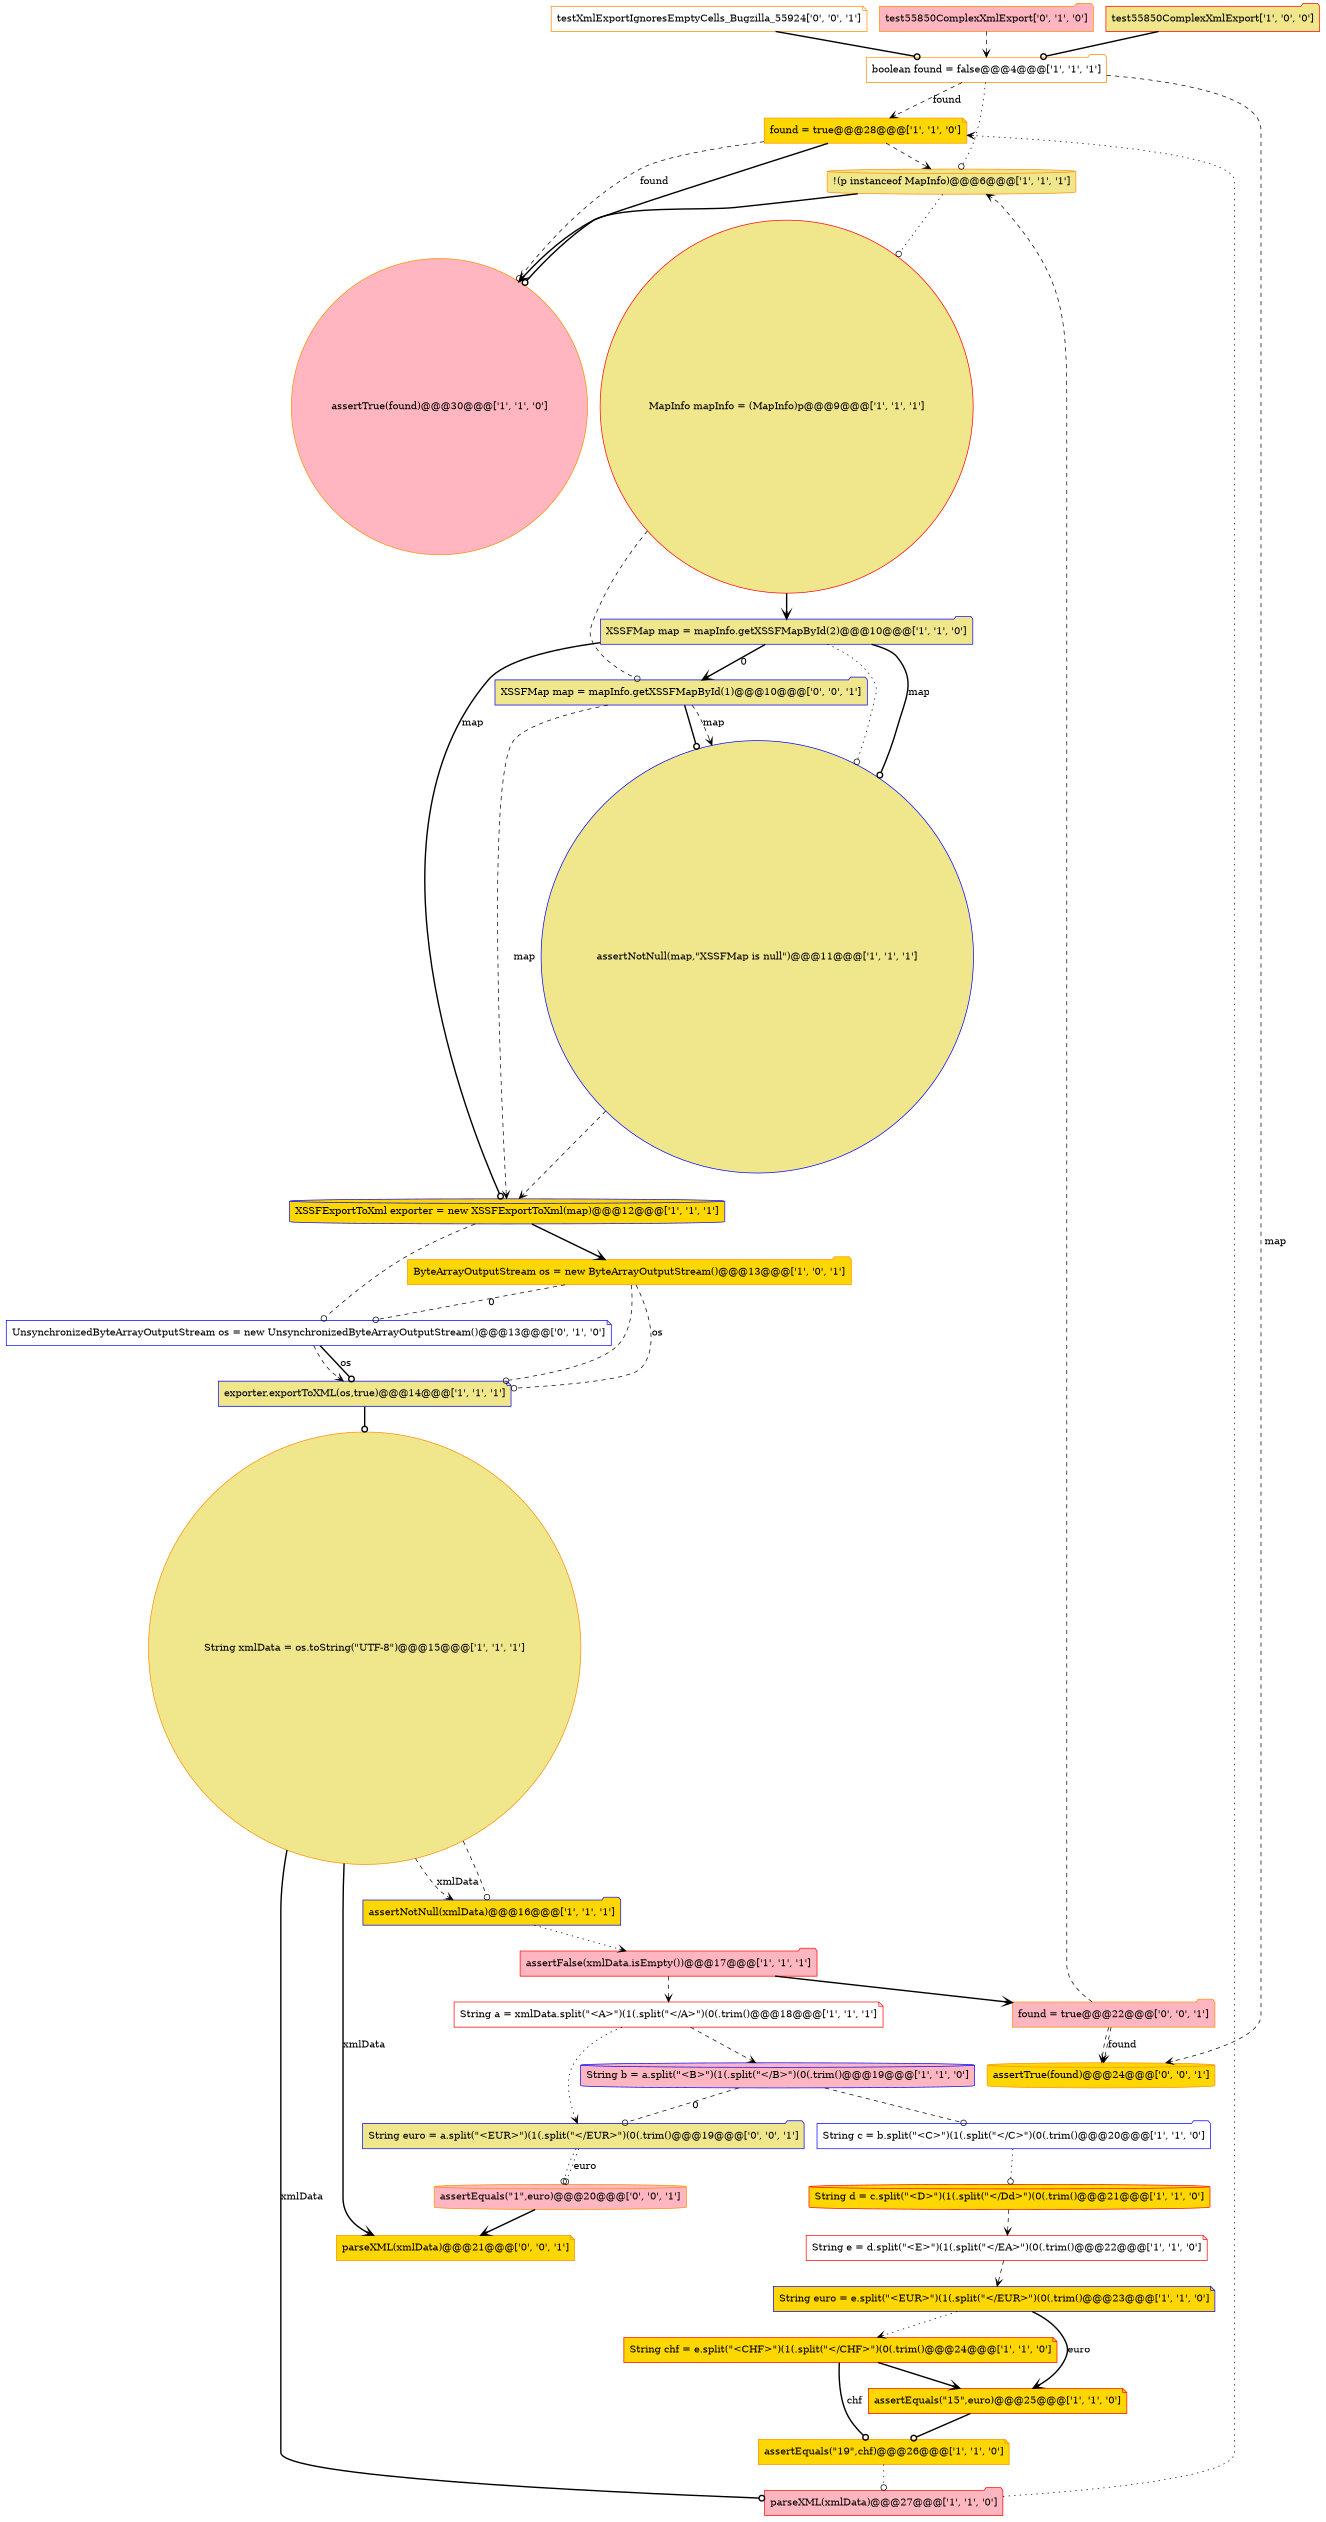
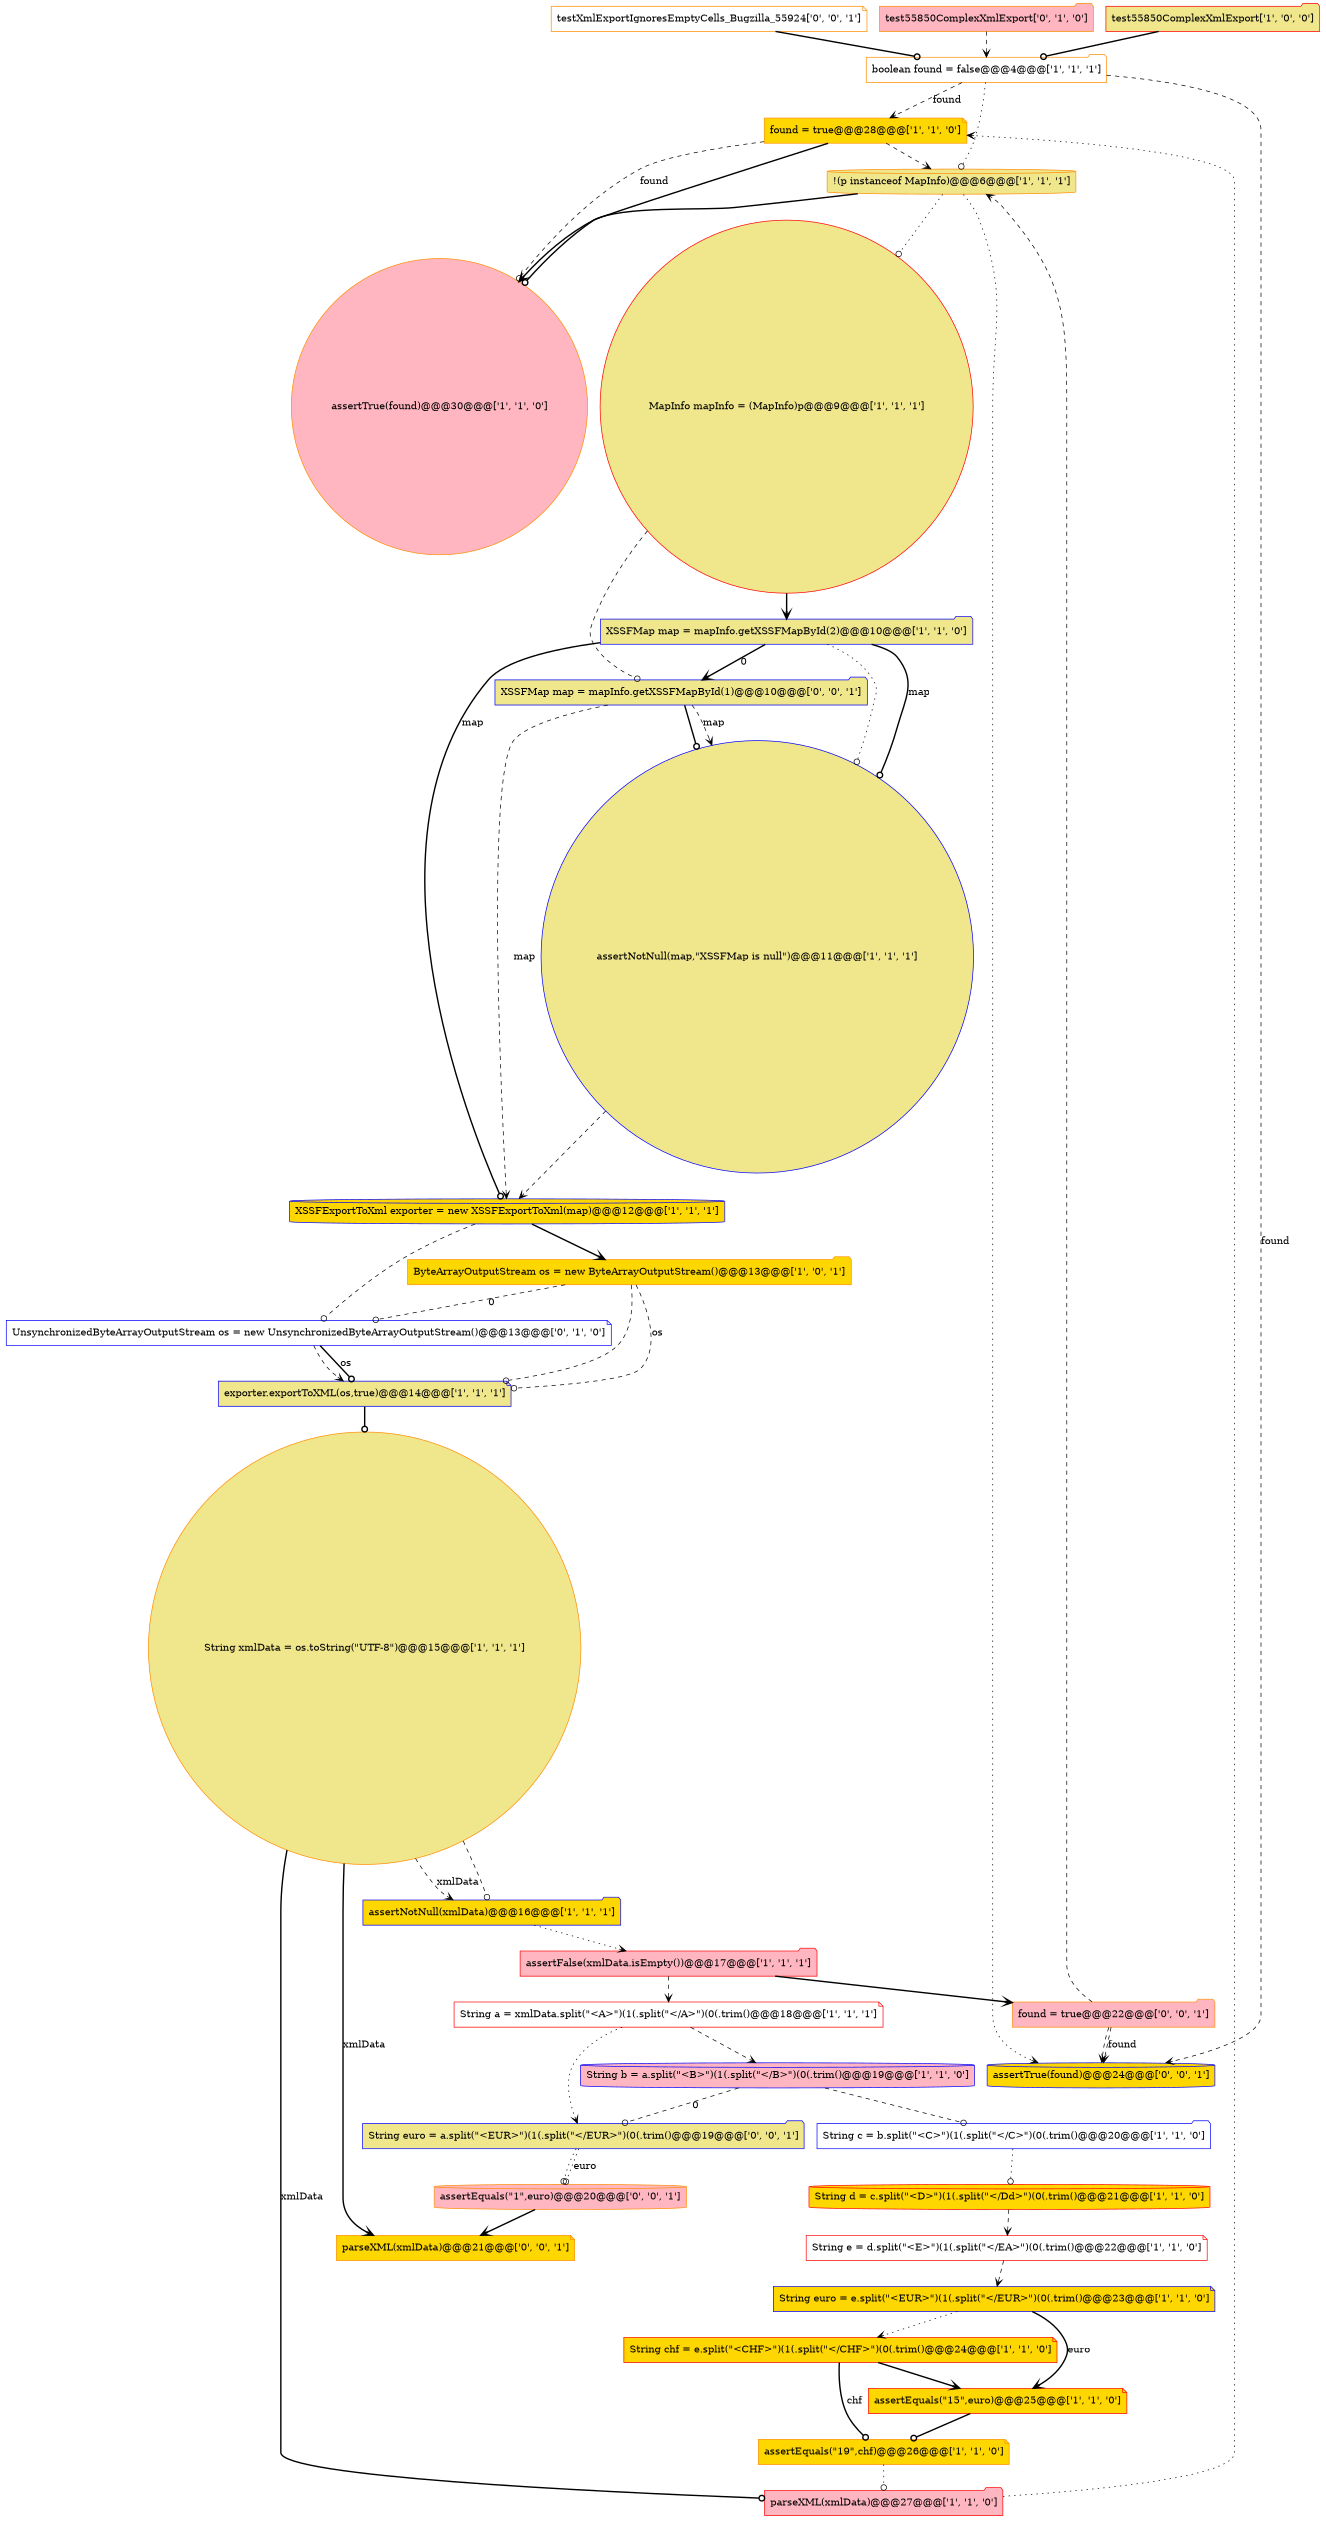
edge "!(p instanceof MapInfo)@@@6@@@['1', '1', '1']" -> "assertTrue(found)@@@24@@@['0', '0', '1']": added
edge "boolean found = false@@@4@@@['1', '1', '1']" -> "assertTrue(found)@@@24@@@['0', '0', '1']": label "map" -> "found"
node "assertTrue(found)@@@24@@@['0', '0', '1']": color darkorange -> blue
